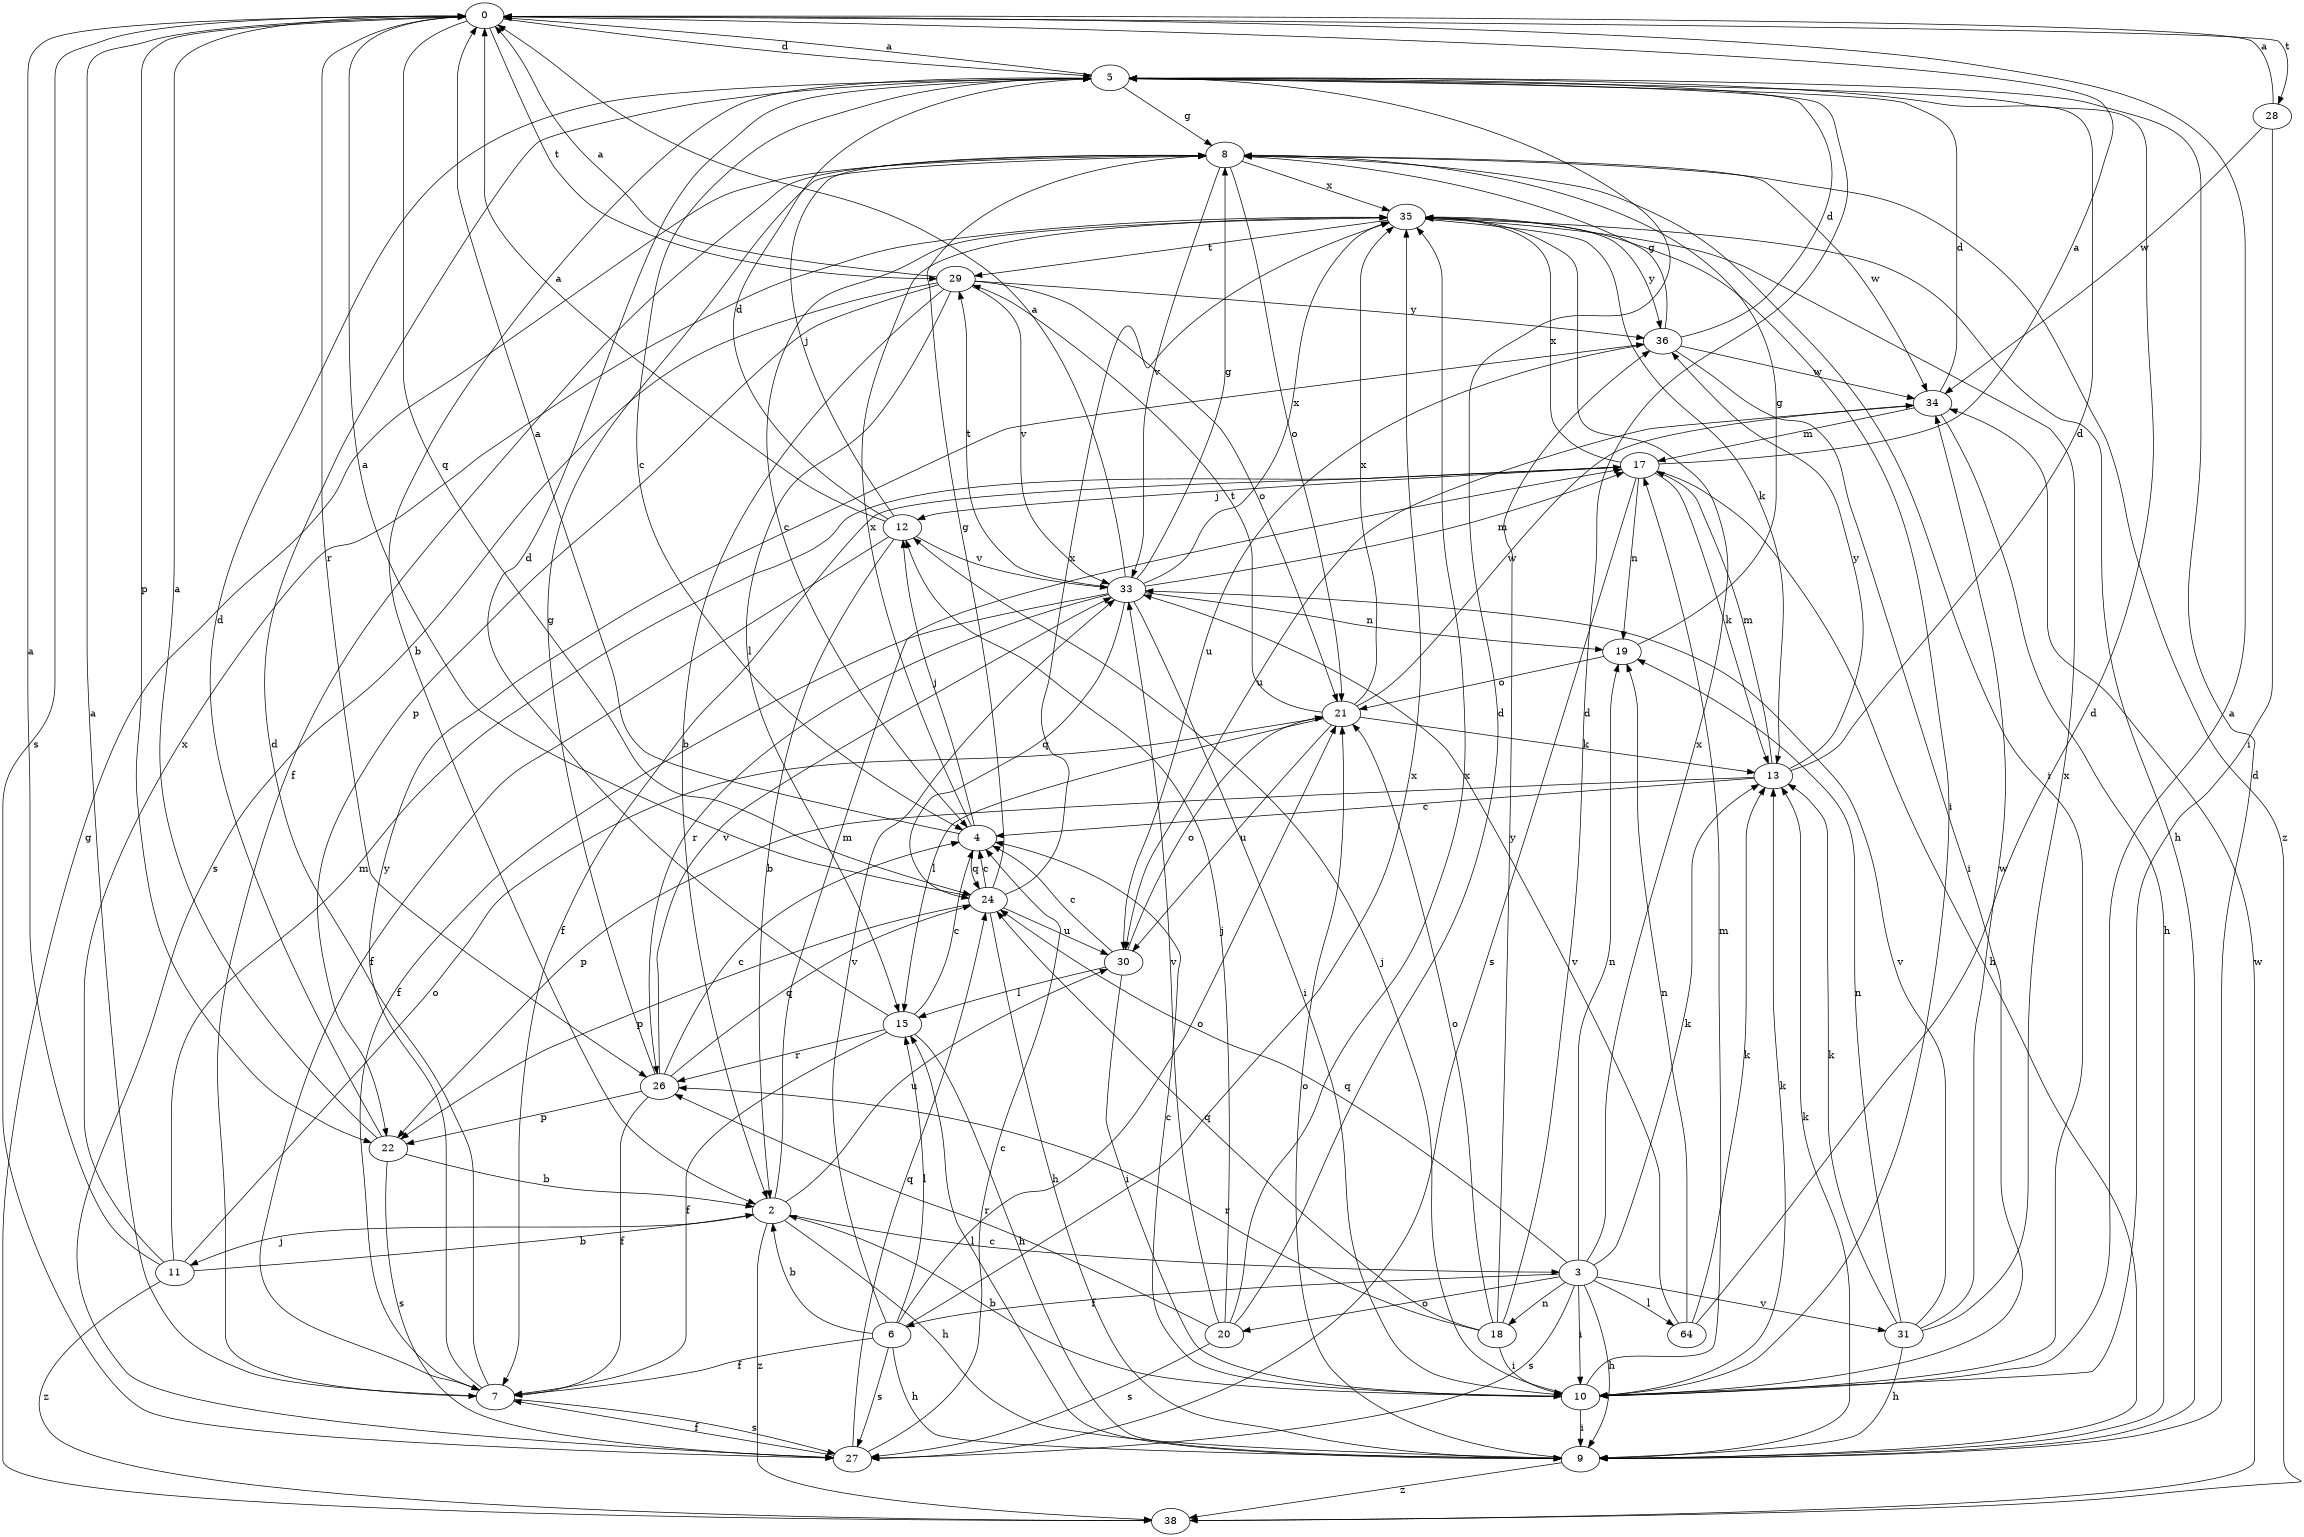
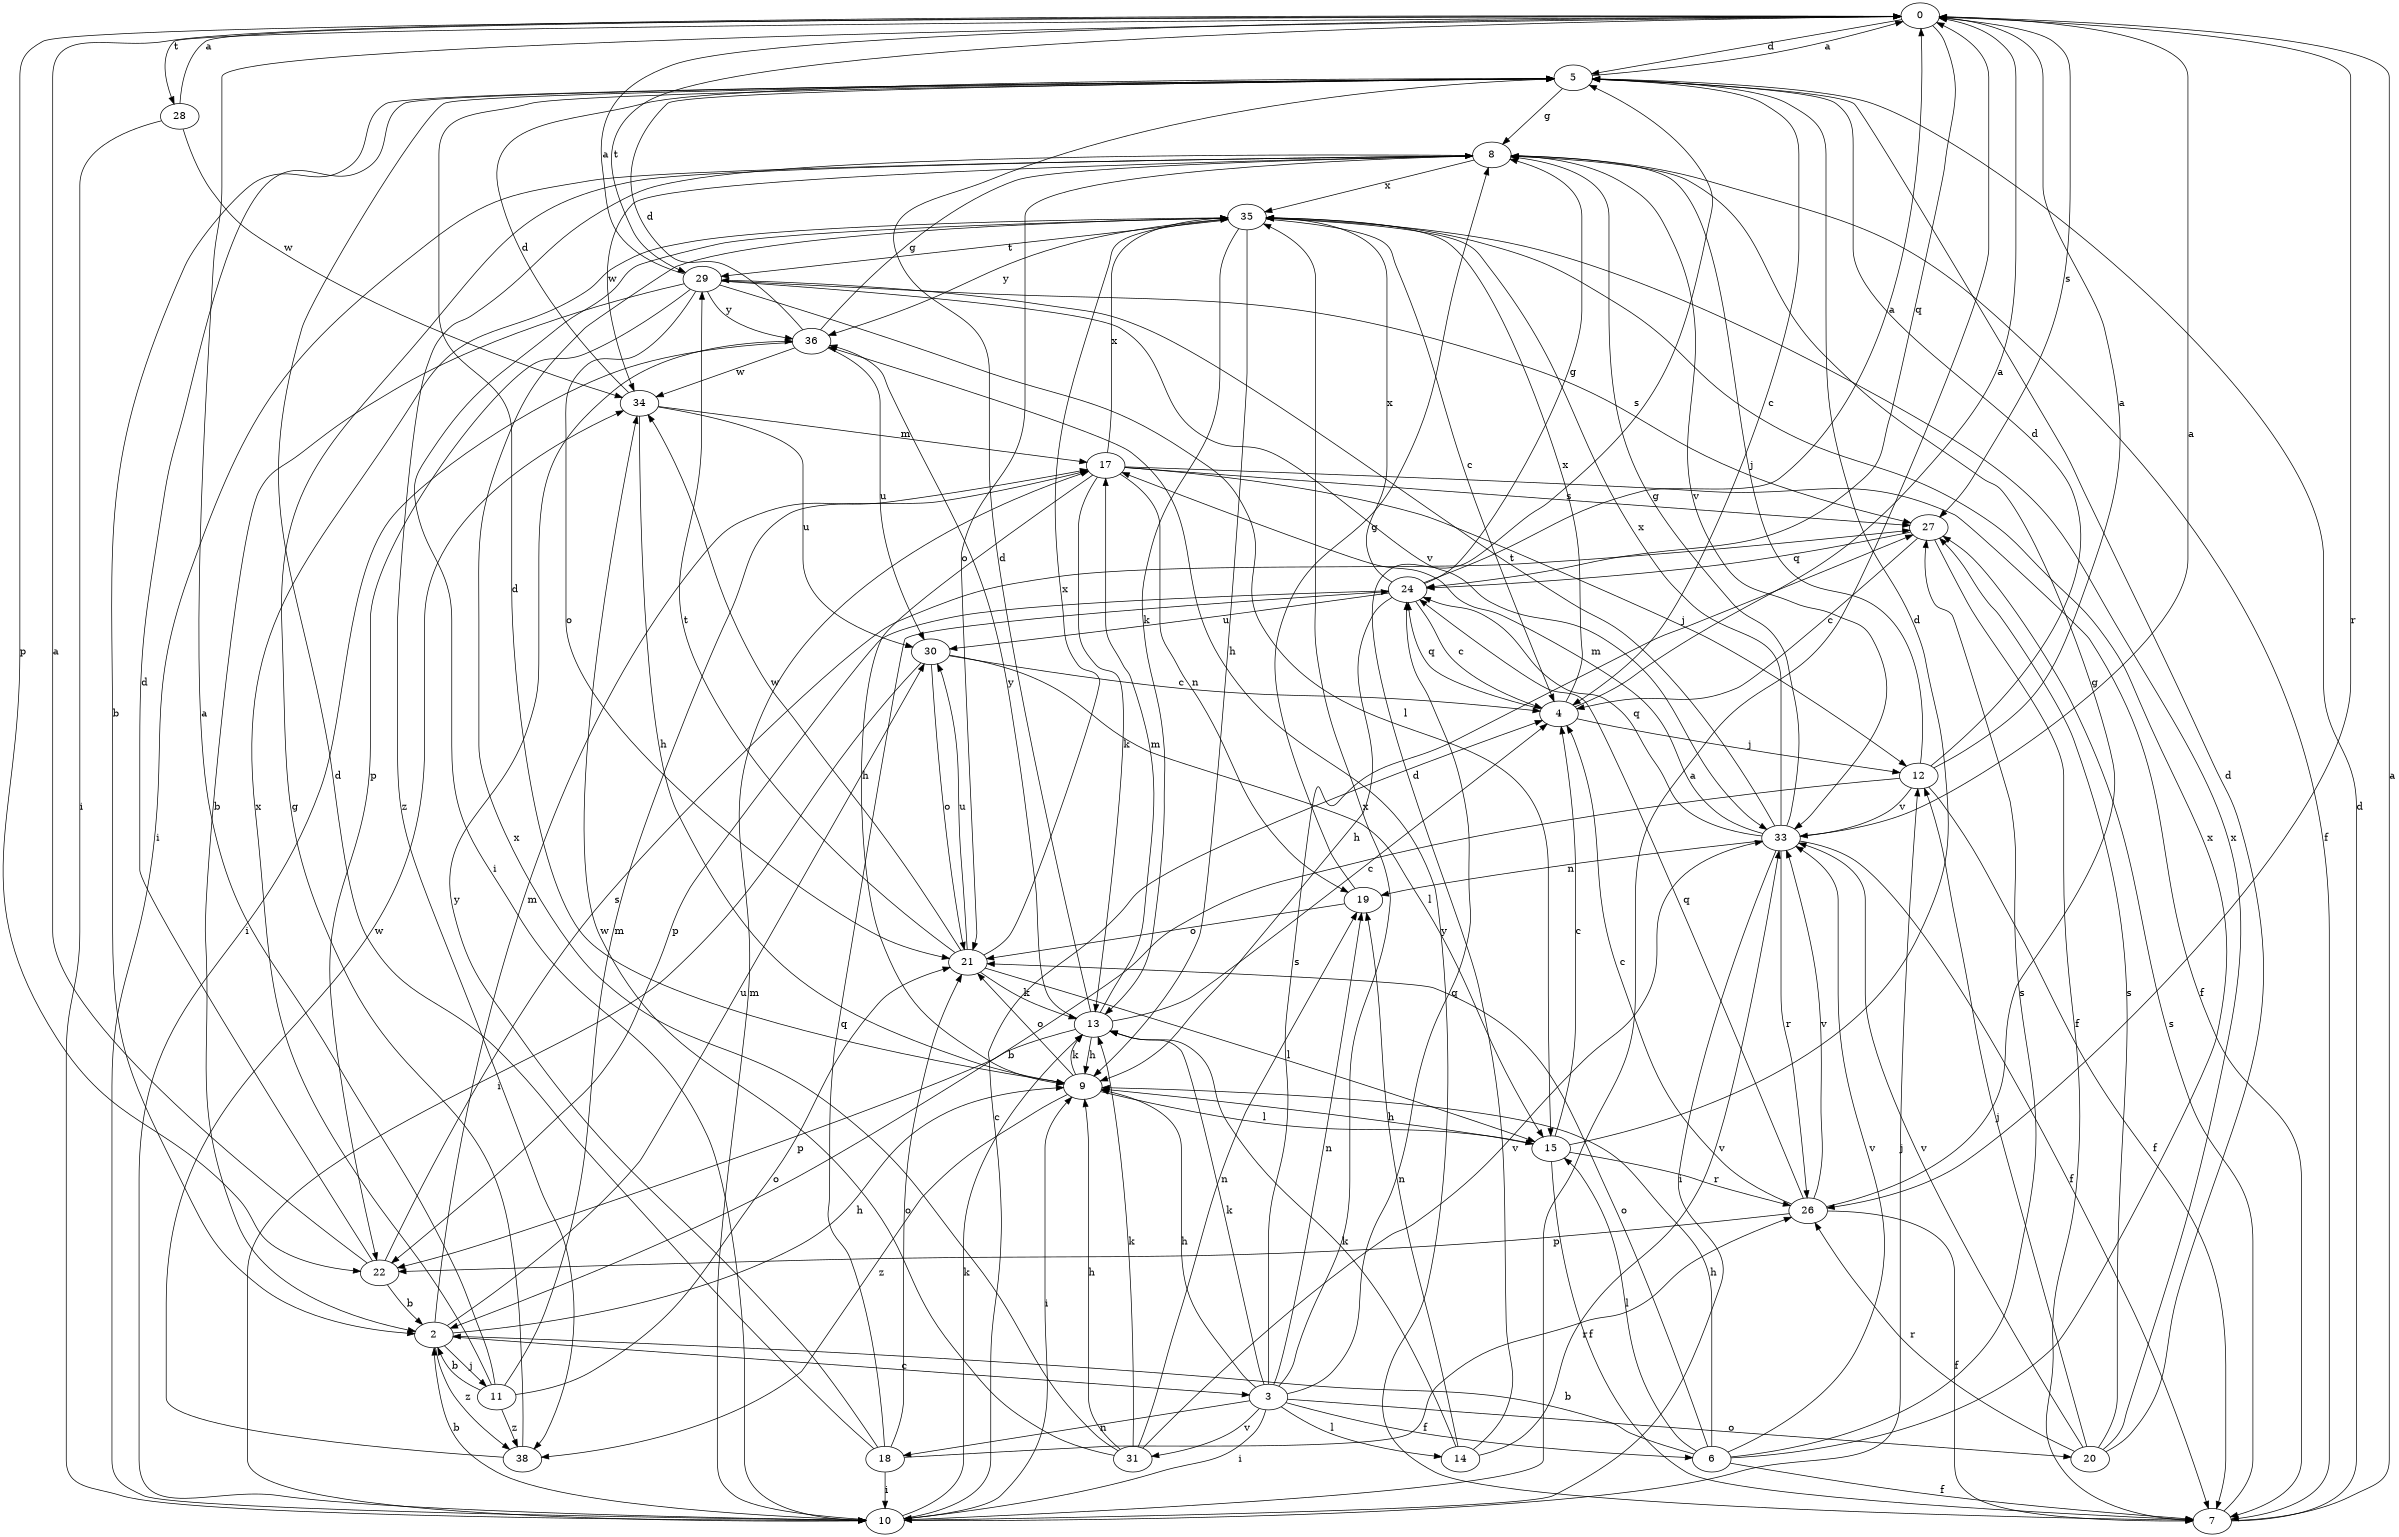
edge "17" -> "0": removed, label "a"
edge "13" -> "9": added, label "h"
node "64": label "64" -> "14"
